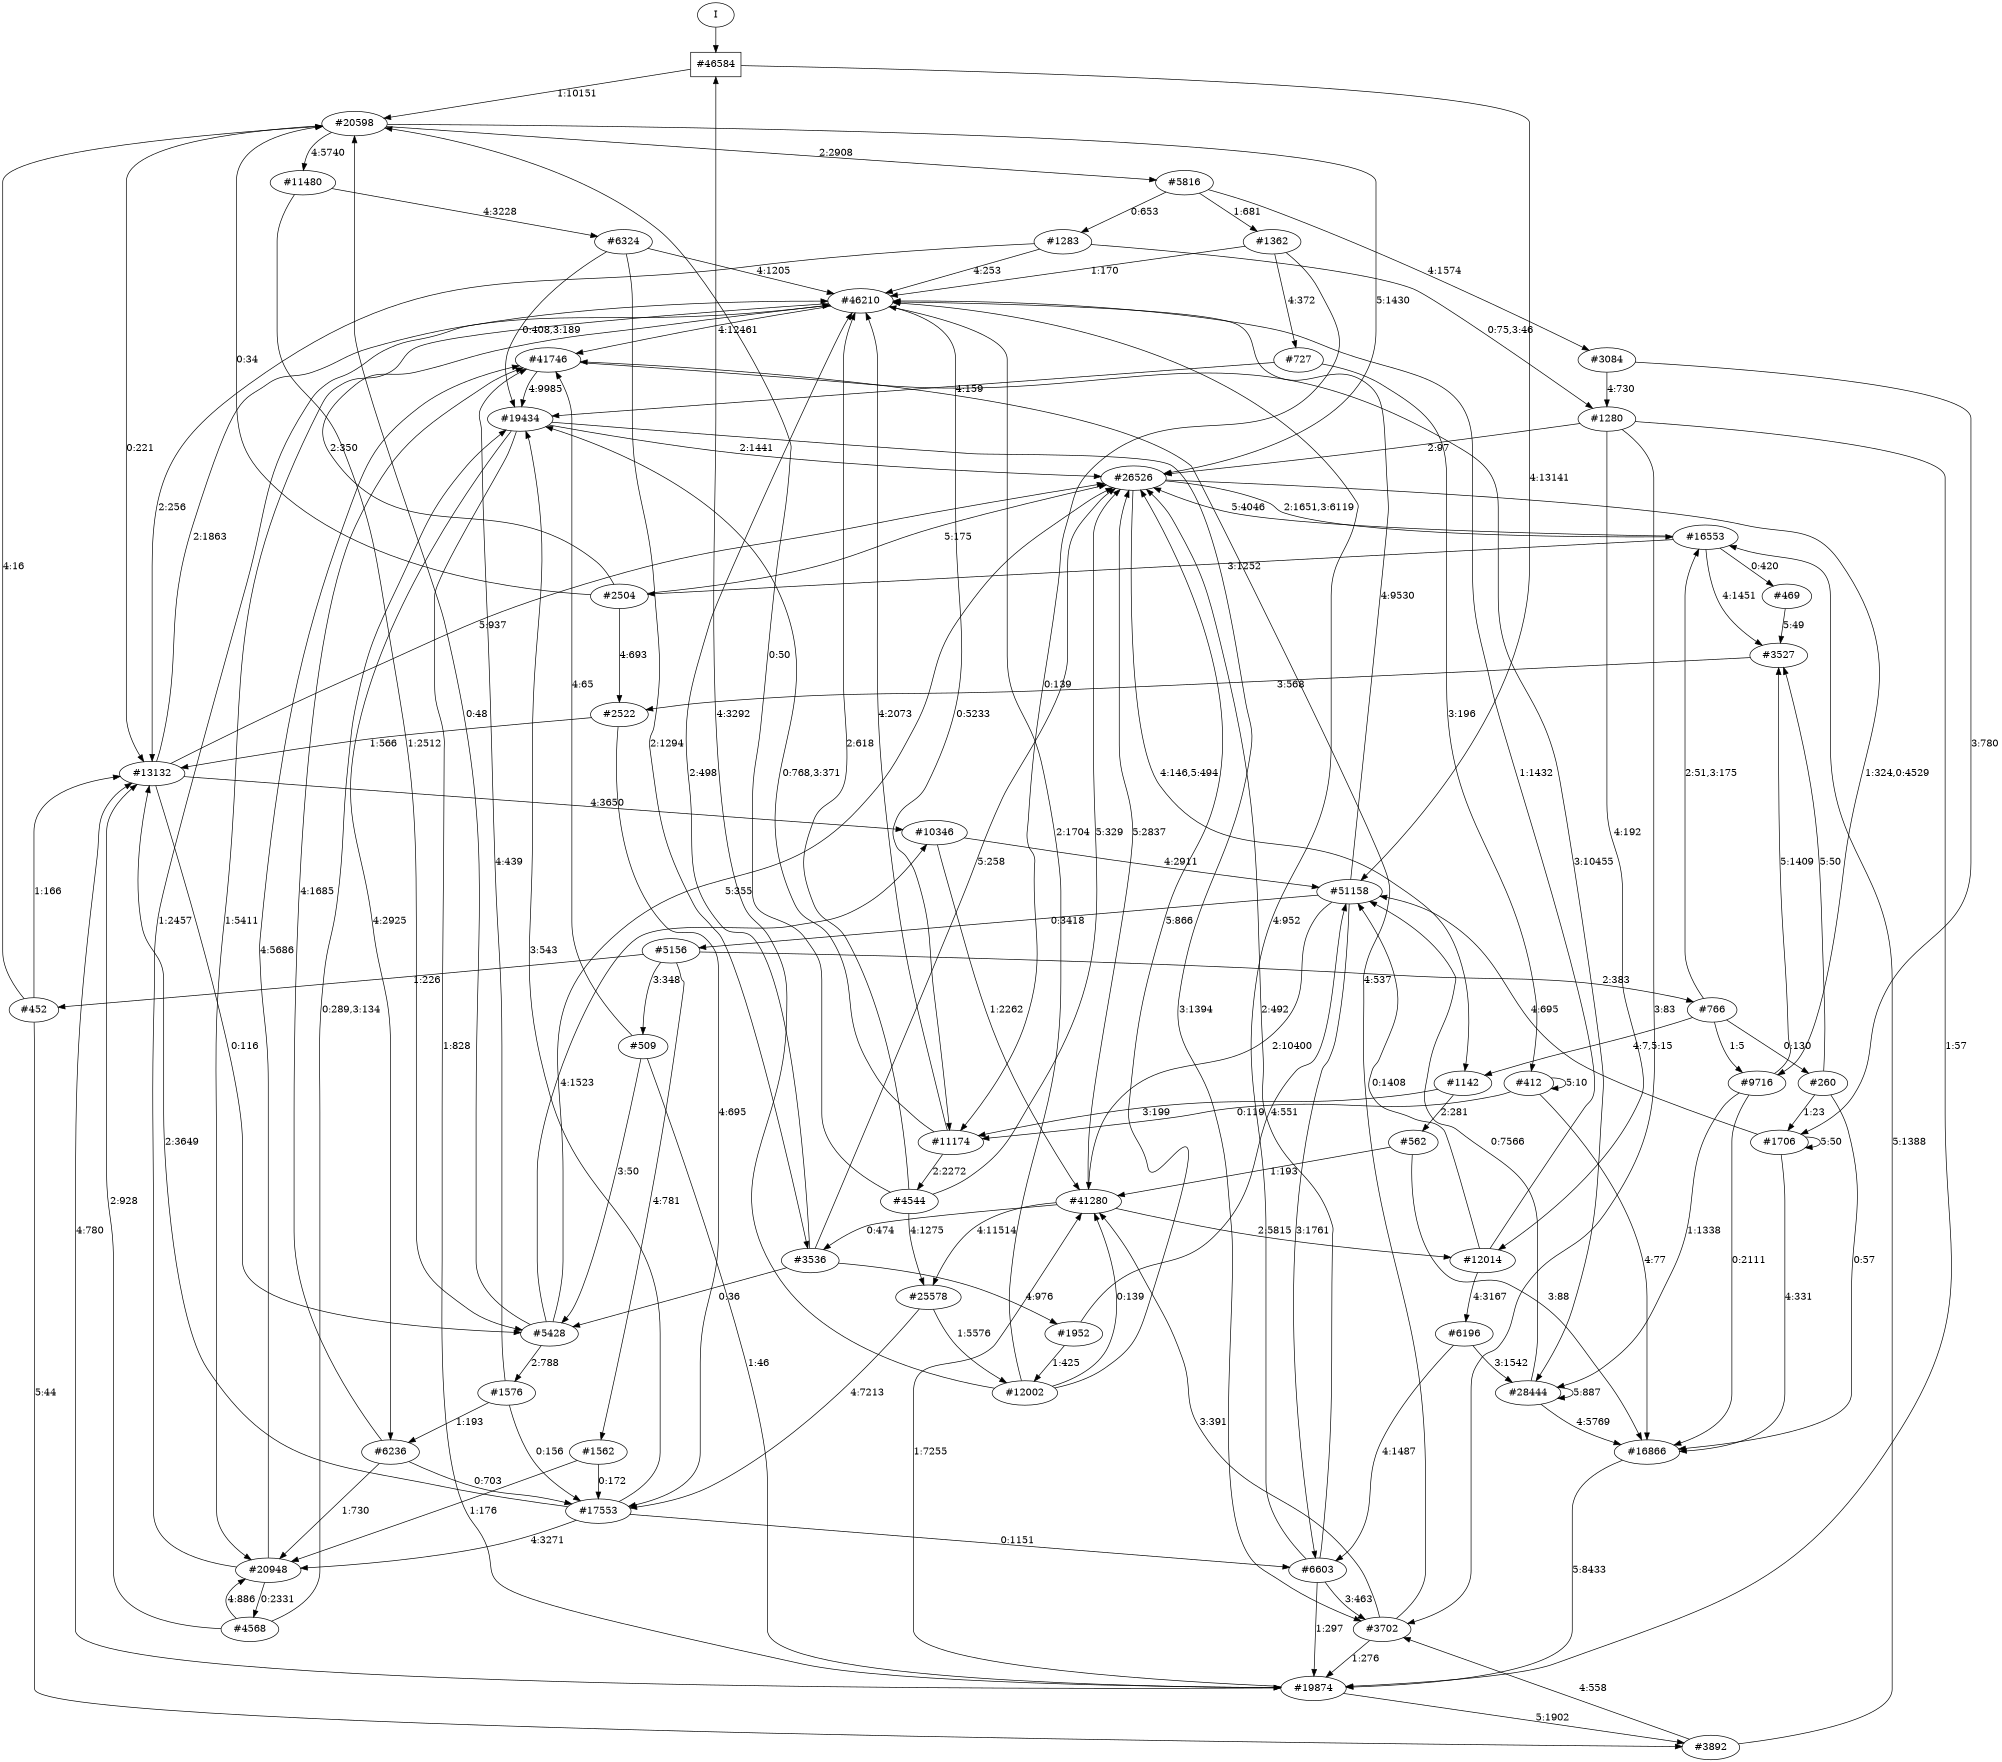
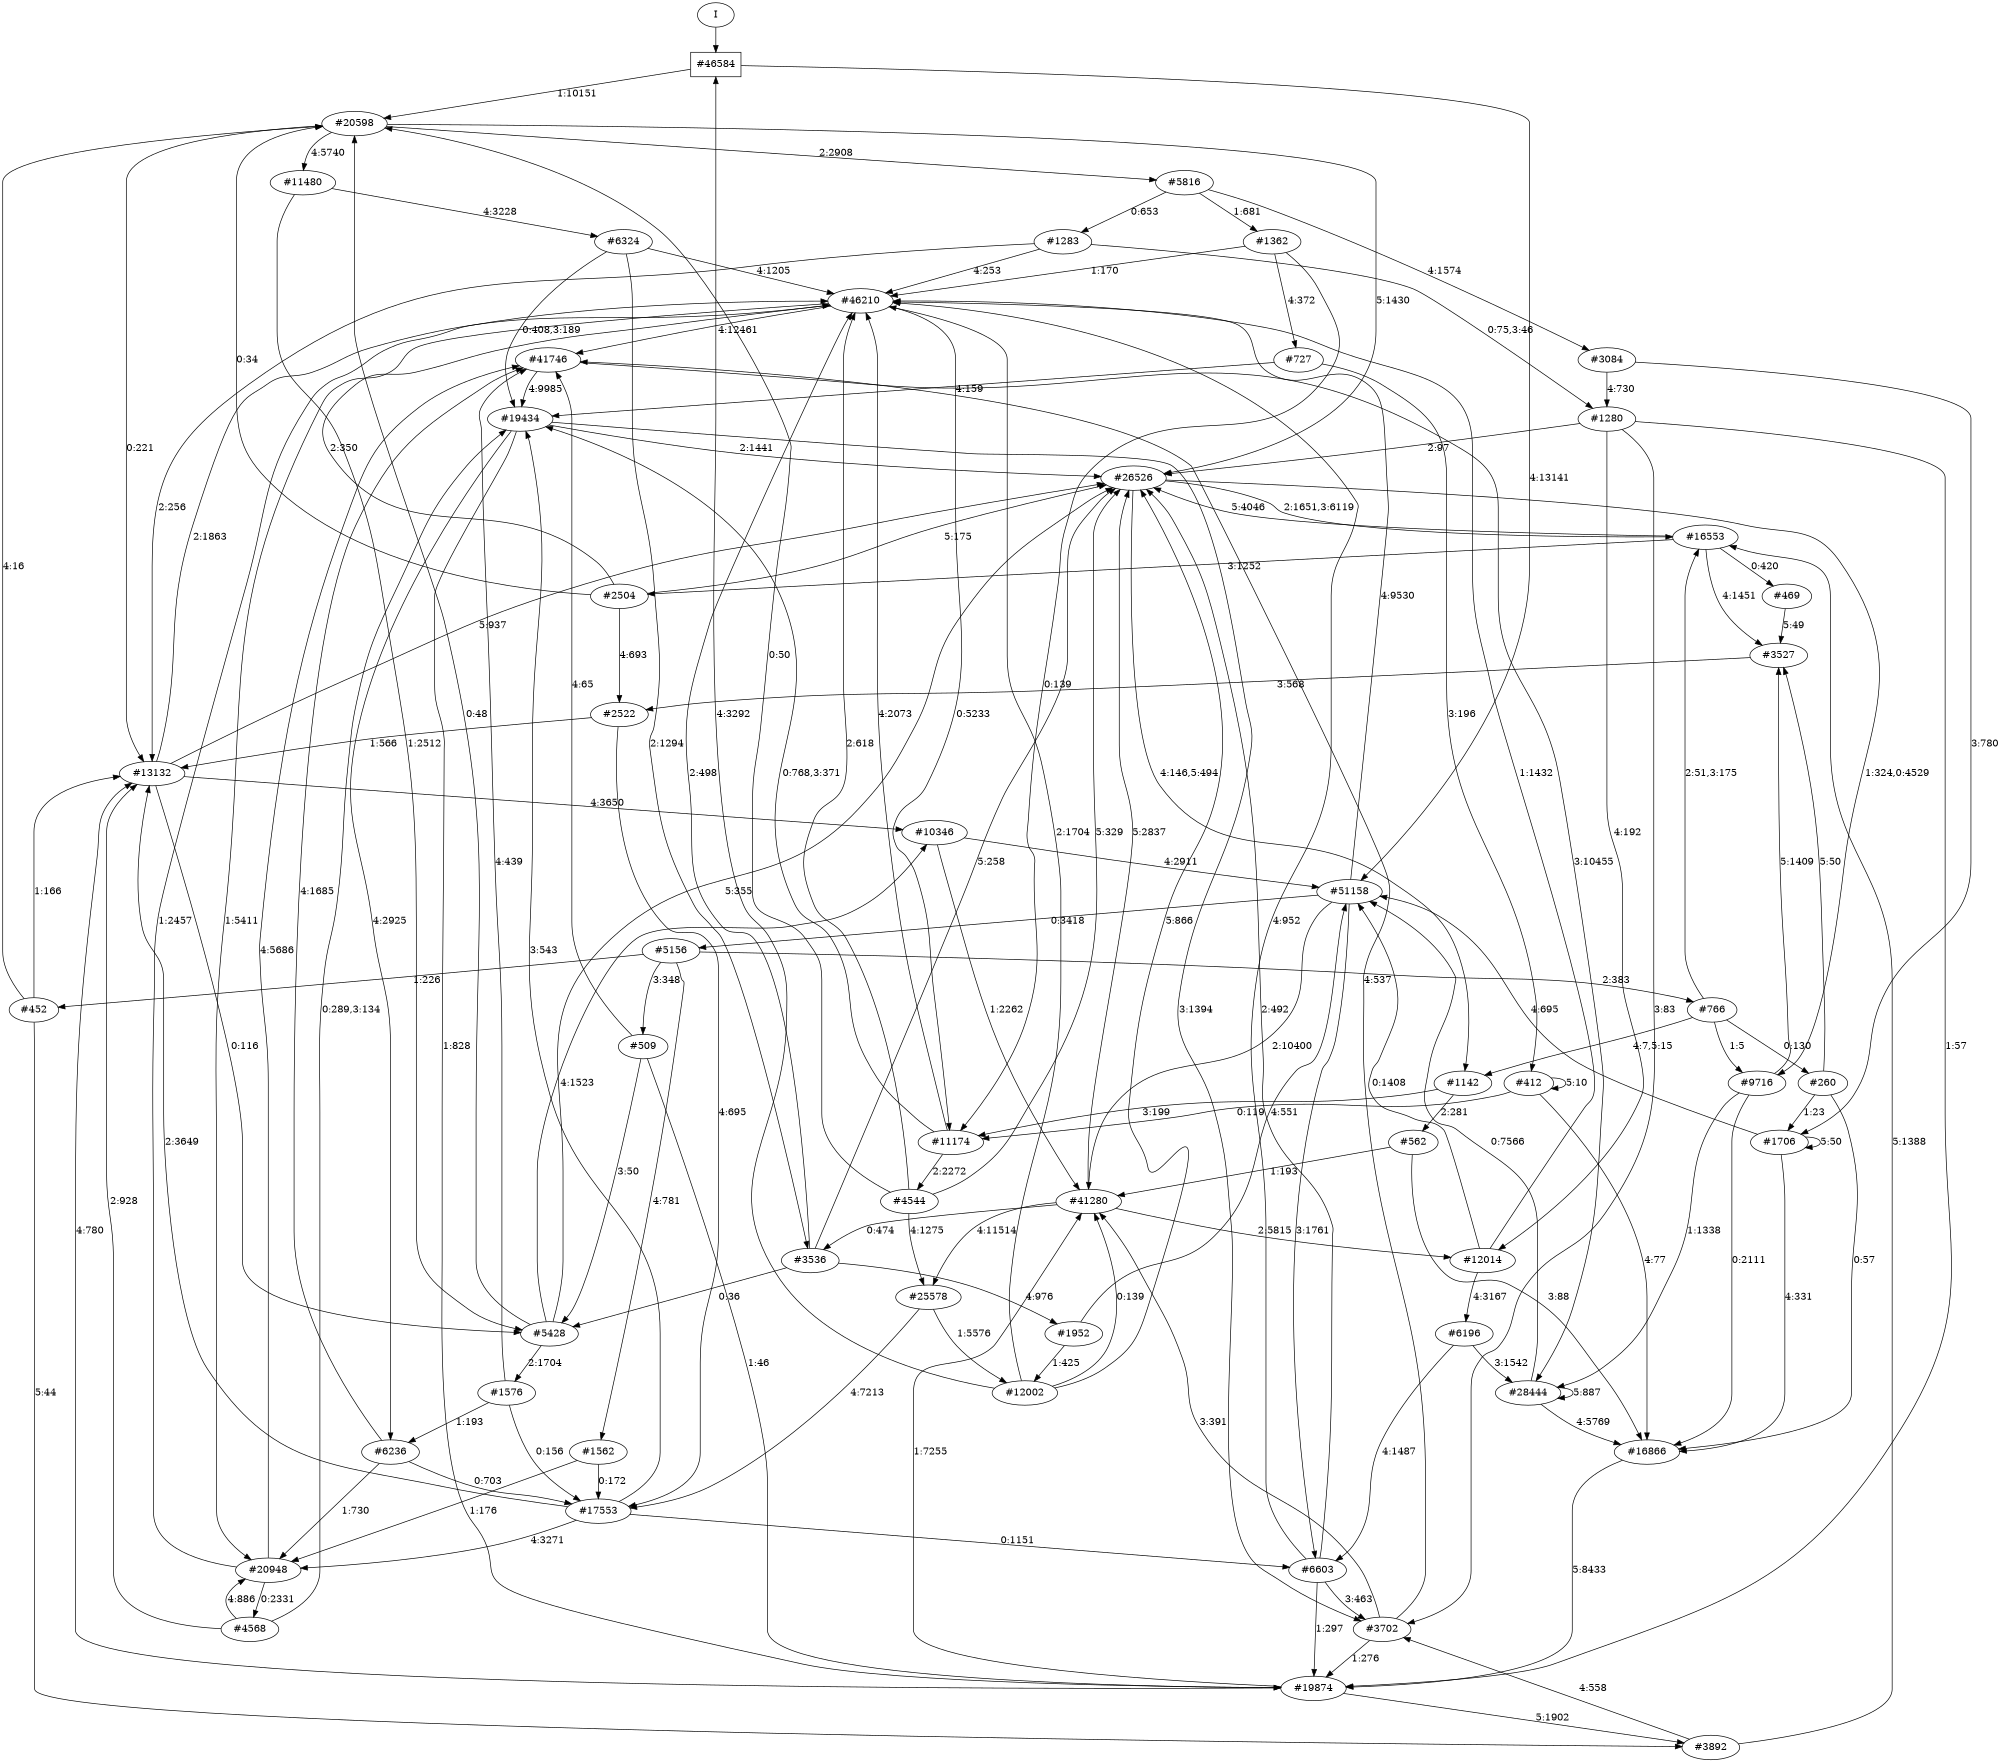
edge "#5428" -> "#1576": label "2:788" -> "2:1704"
